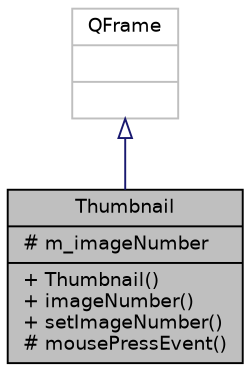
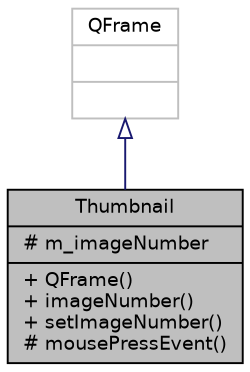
node "Thumbnail": text "+ Thumbnail()" -> "+ QFrame()"
